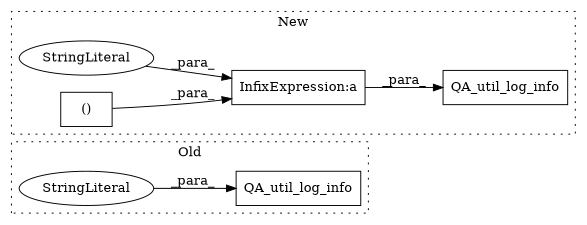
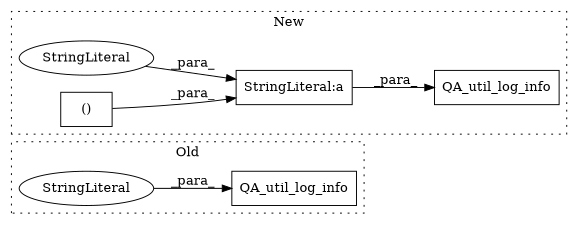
node "InfixExpression:a": label "InfixExpression:a" -> "StringLiteral:a"
